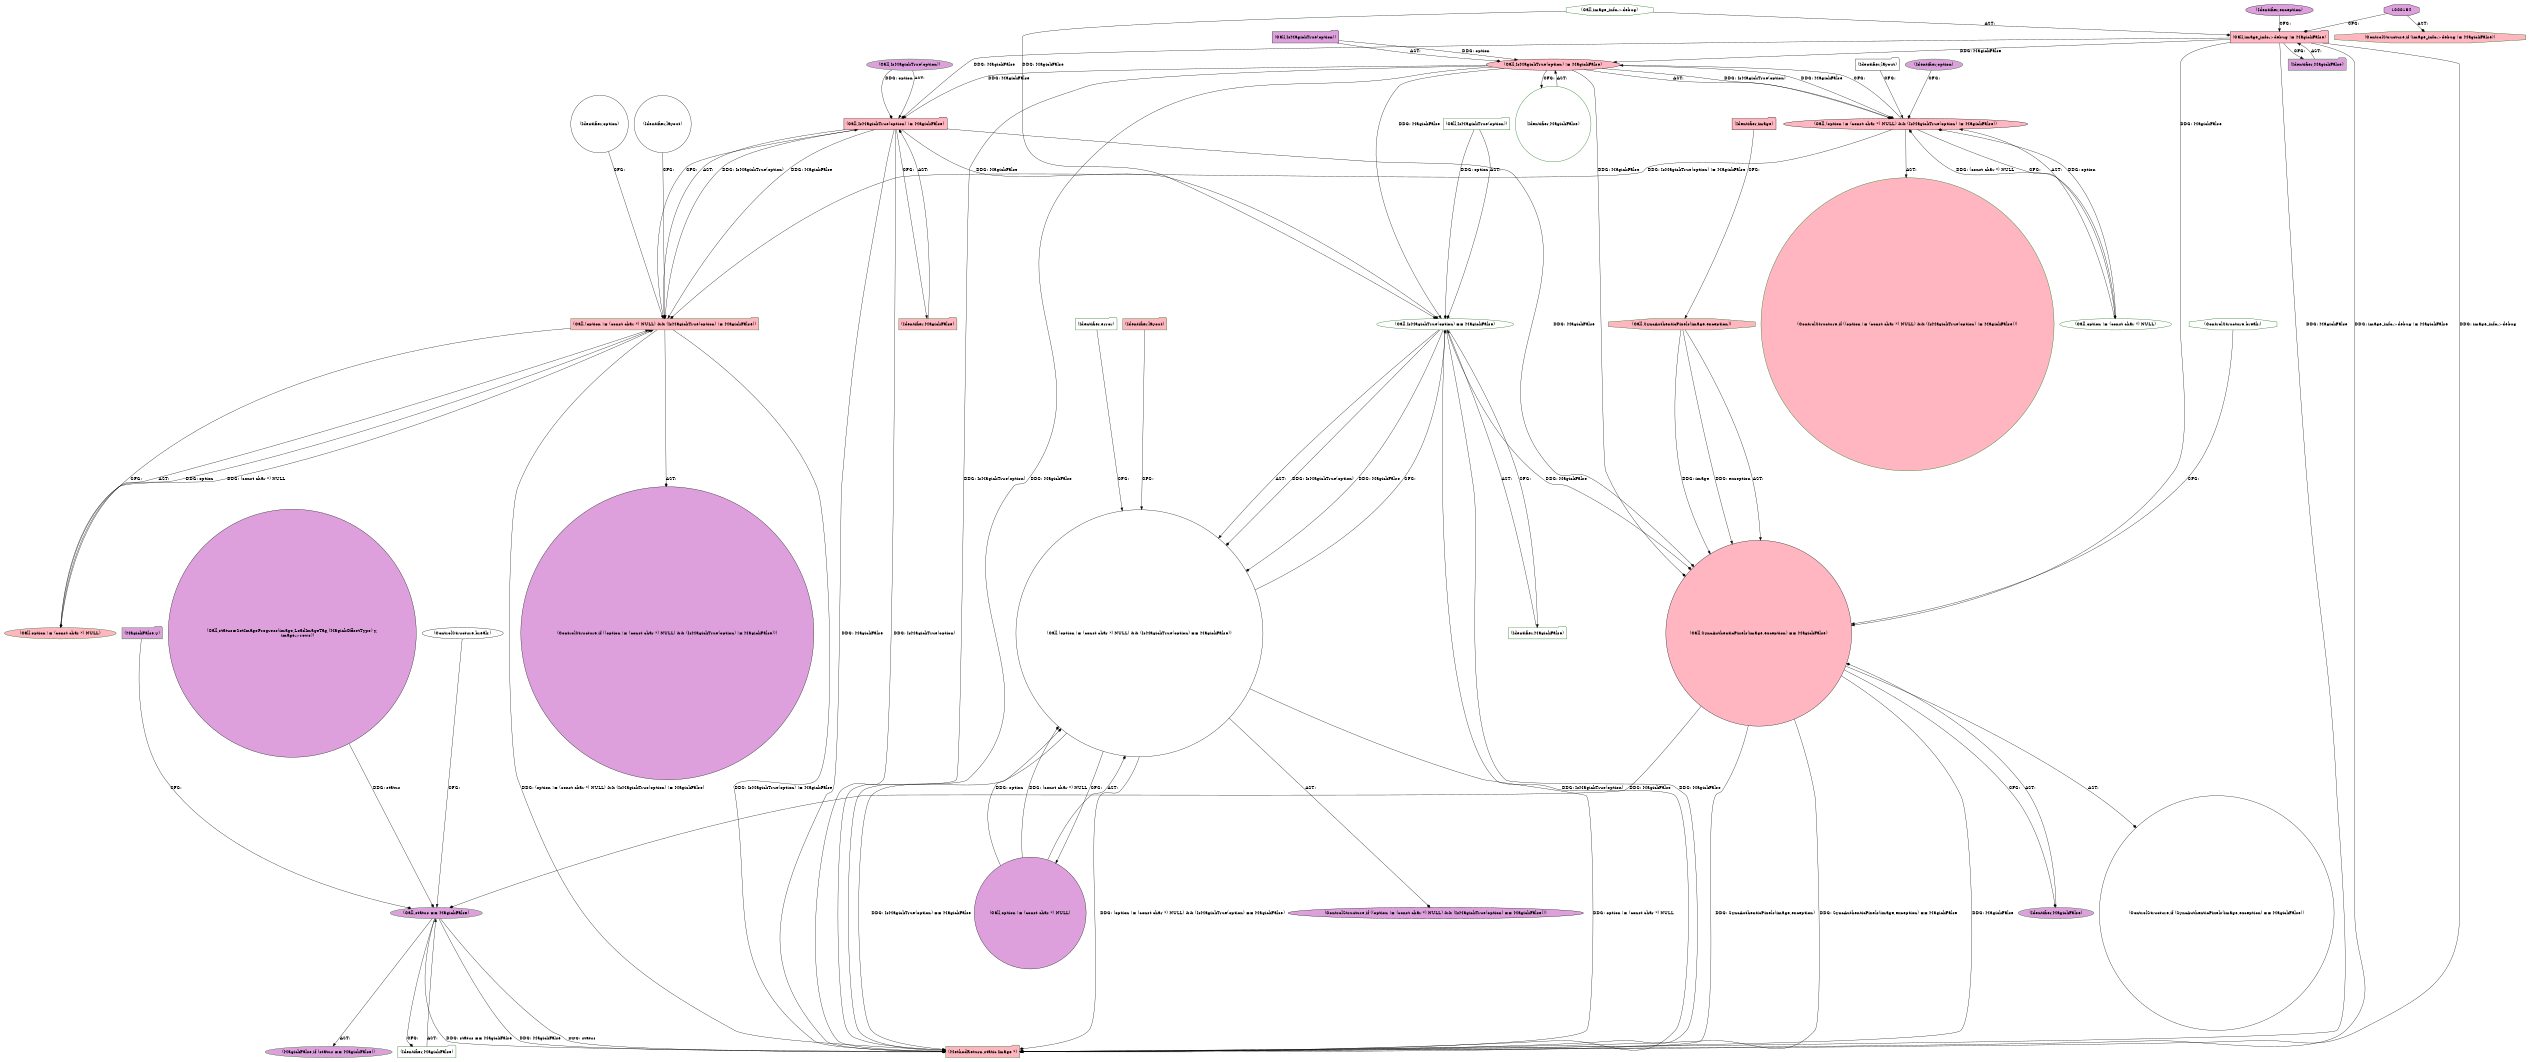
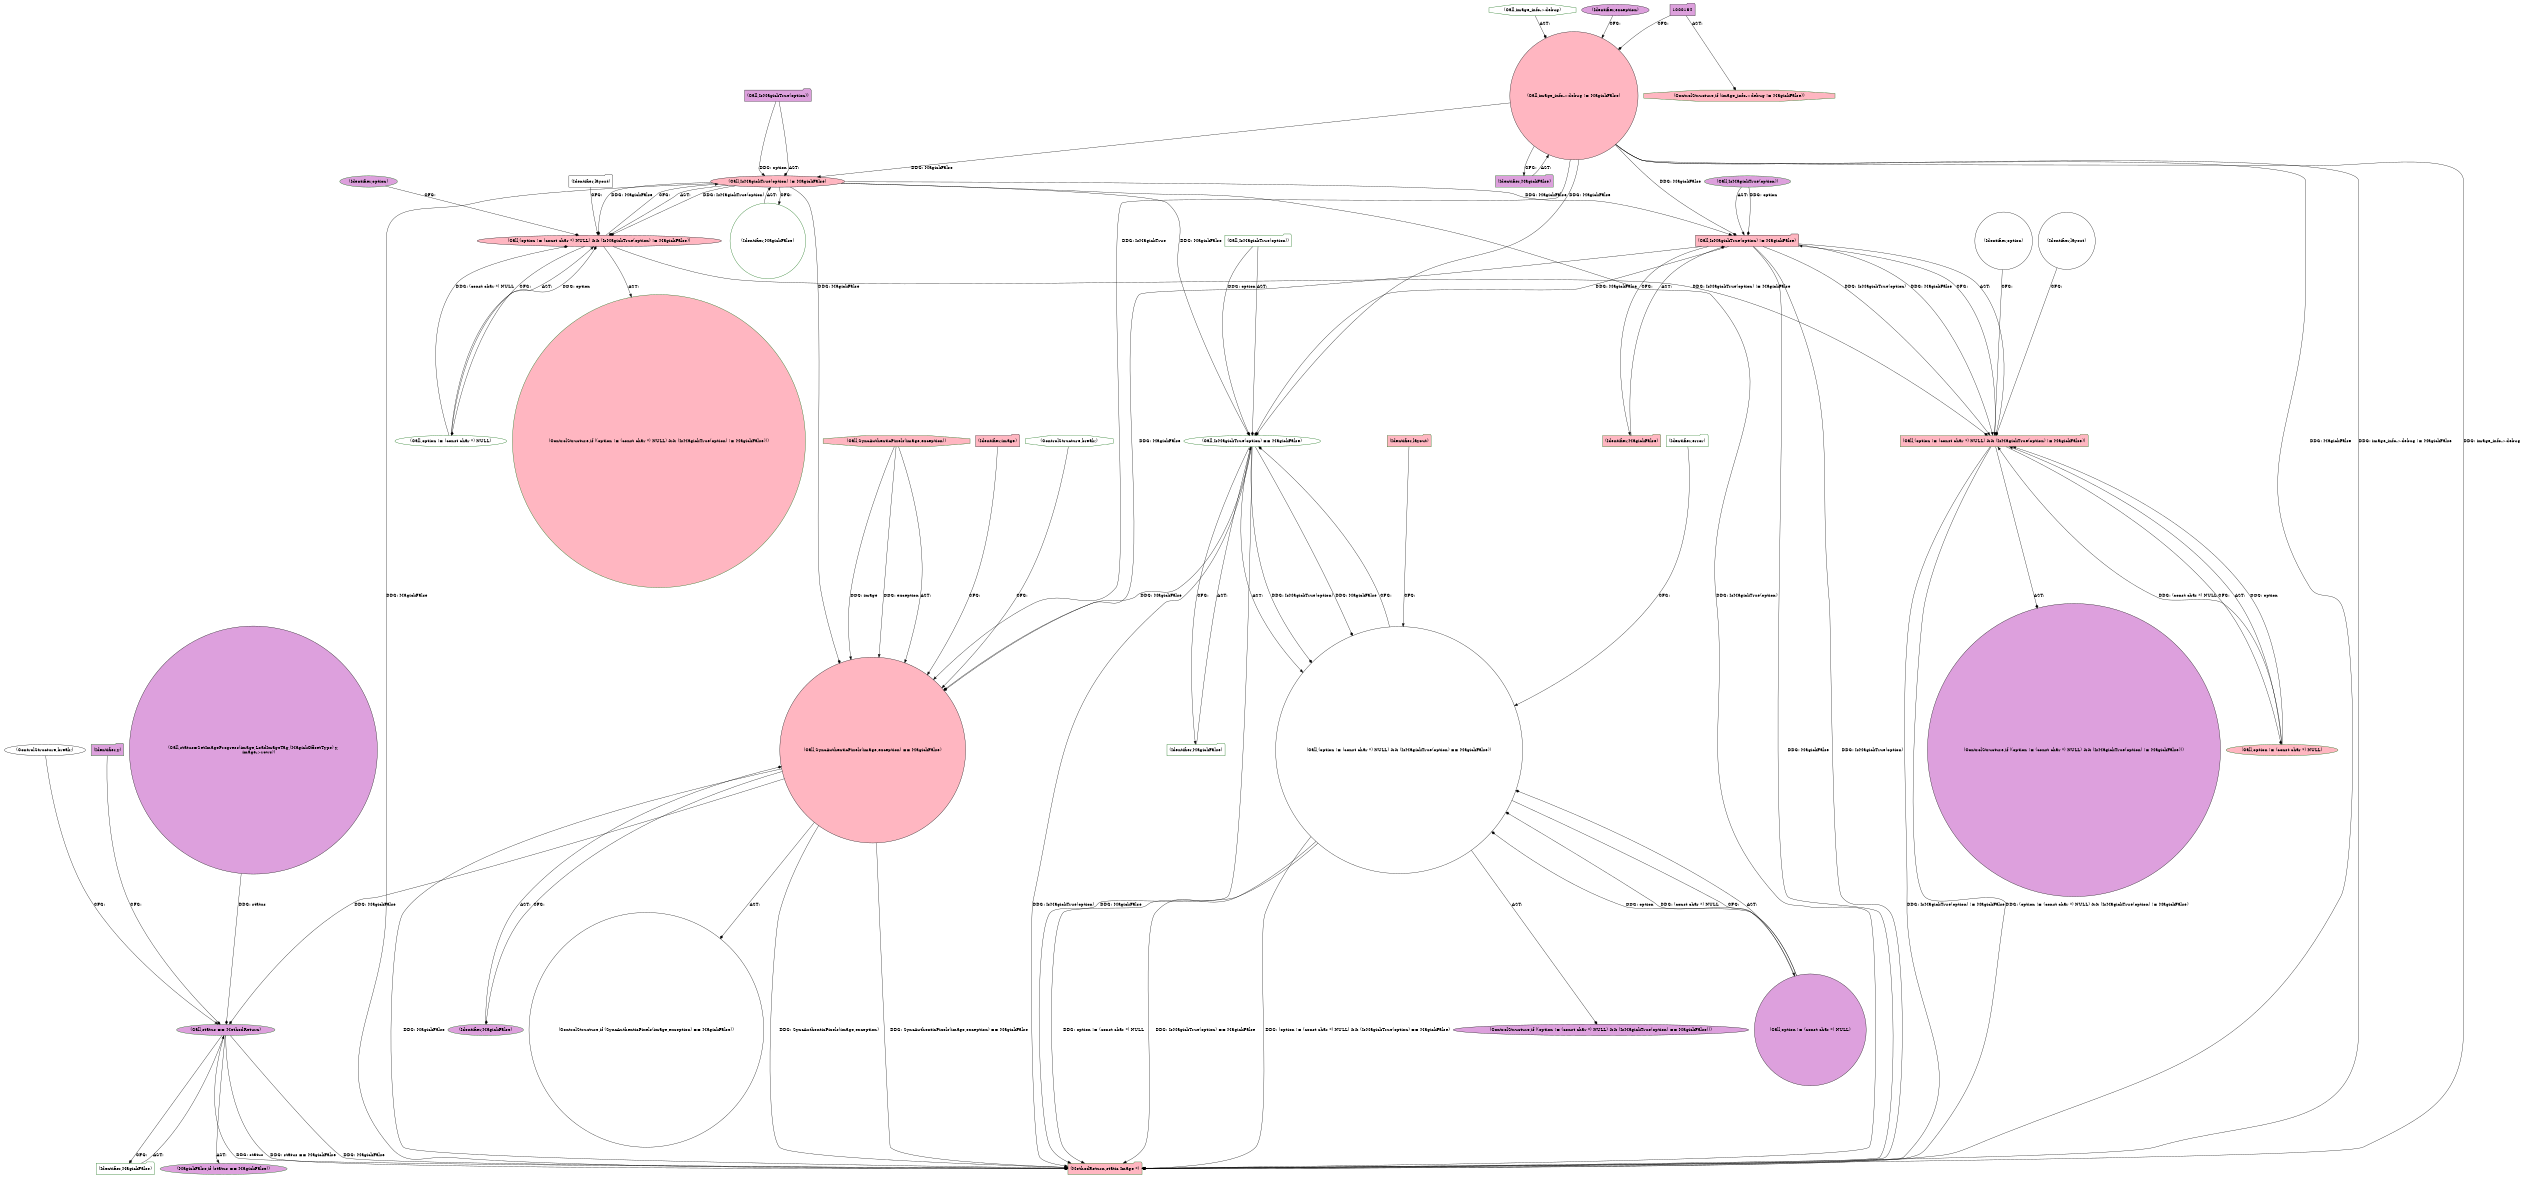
node "1000154": shape octagon -> folder
node "(Call,image_info->debug != MagickFalse)": shape folder -> circle
edge "(Call,image_info->debug)" -> "(Call,IsMagickTrue(option) == MagickFalse)": now "(Call,image_info->debug != MagickFalse)" -> "(Call,IsMagickTrue(option) == MagickFalse)"
edge "(Call,image_info->debug != MagickFalse)" -> "(Call,SyncAuthenticPixels(image,exception) == MagickFalse)": label "DDG: MagickFalse" -> "DDG: IsMagickTrue"
edge "(Identifier,image)" -> "(Call,SyncAuthenticPixels(image,exception))": now "(Identifier,image)" -> "(Call,SyncAuthenticPixels(image,exception) == MagickFalse)"
node "(MagickFalse,y)": label "(MagickFalse,y)" -> "(Identifier,y)"
node "(Call,status == MagickFalse)": label "(Call,status == MagickFalse)" -> "(Call,status == MethodReturn)"
